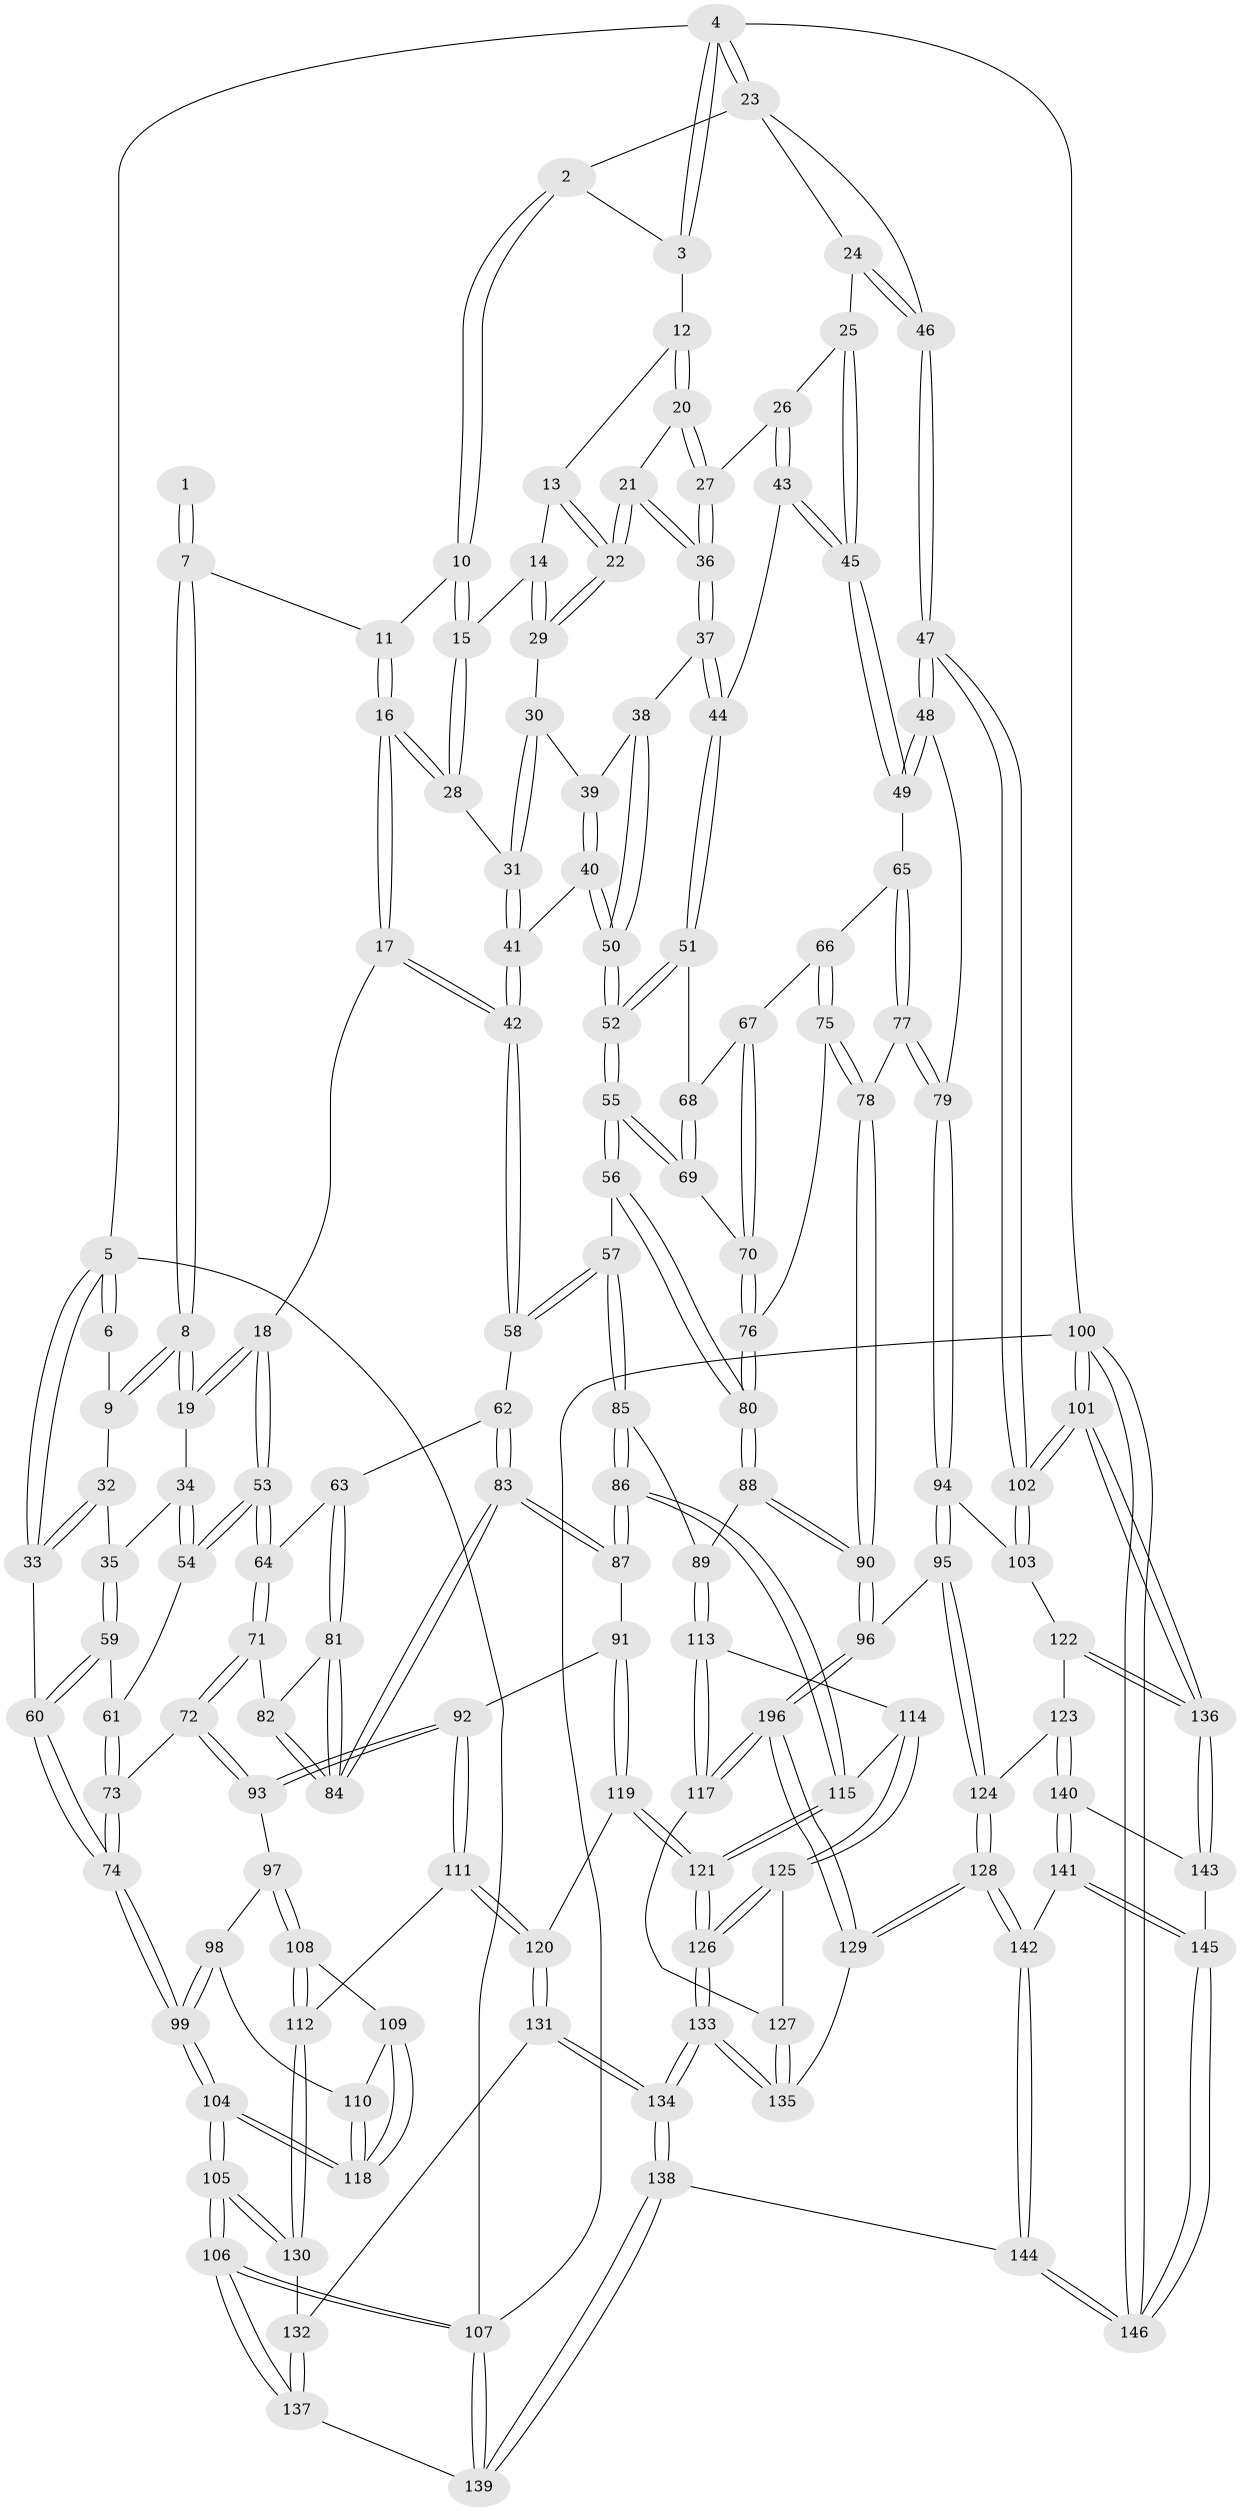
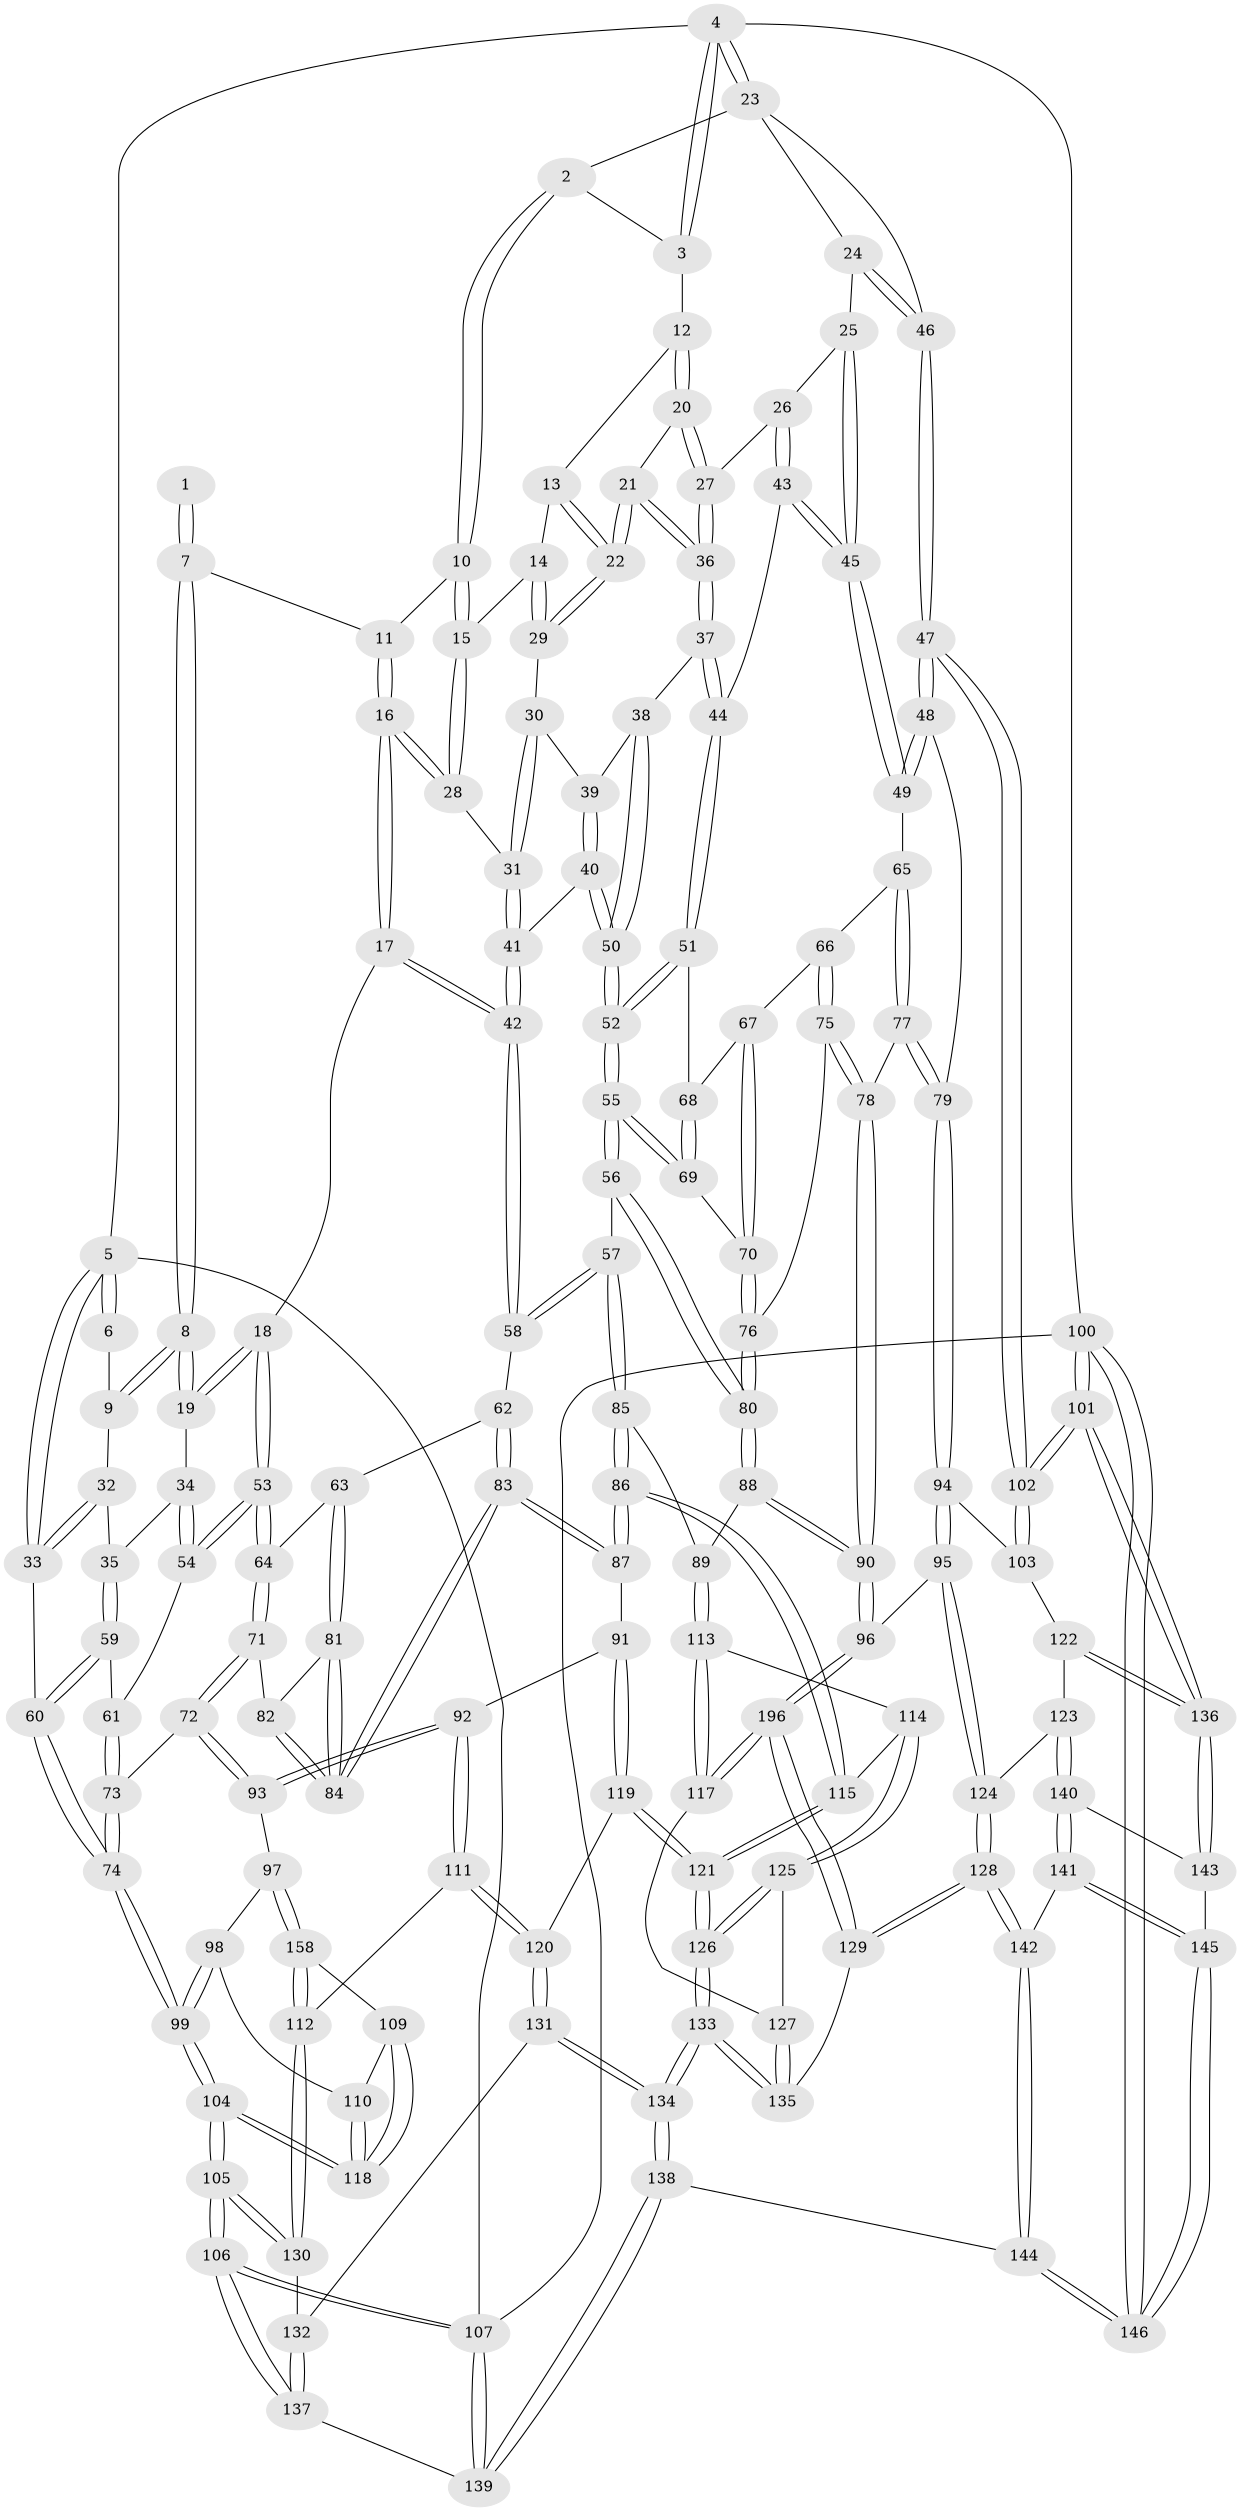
node "108": label "108" -> "158"
